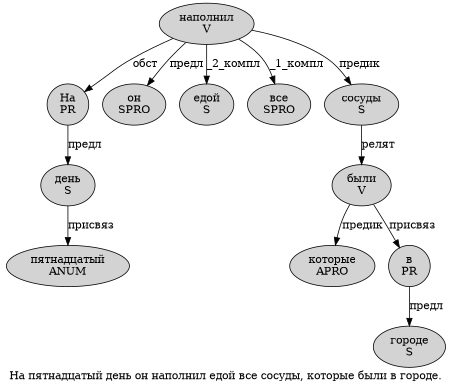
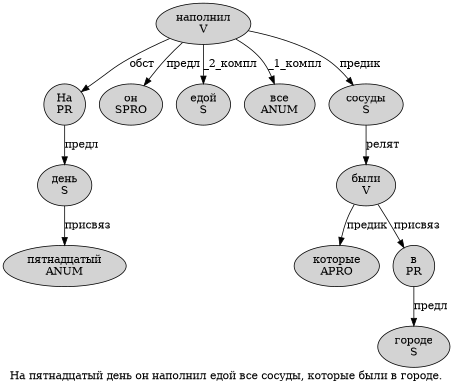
node "все SPRO": label "все SPRO" -> "все ANUM"
